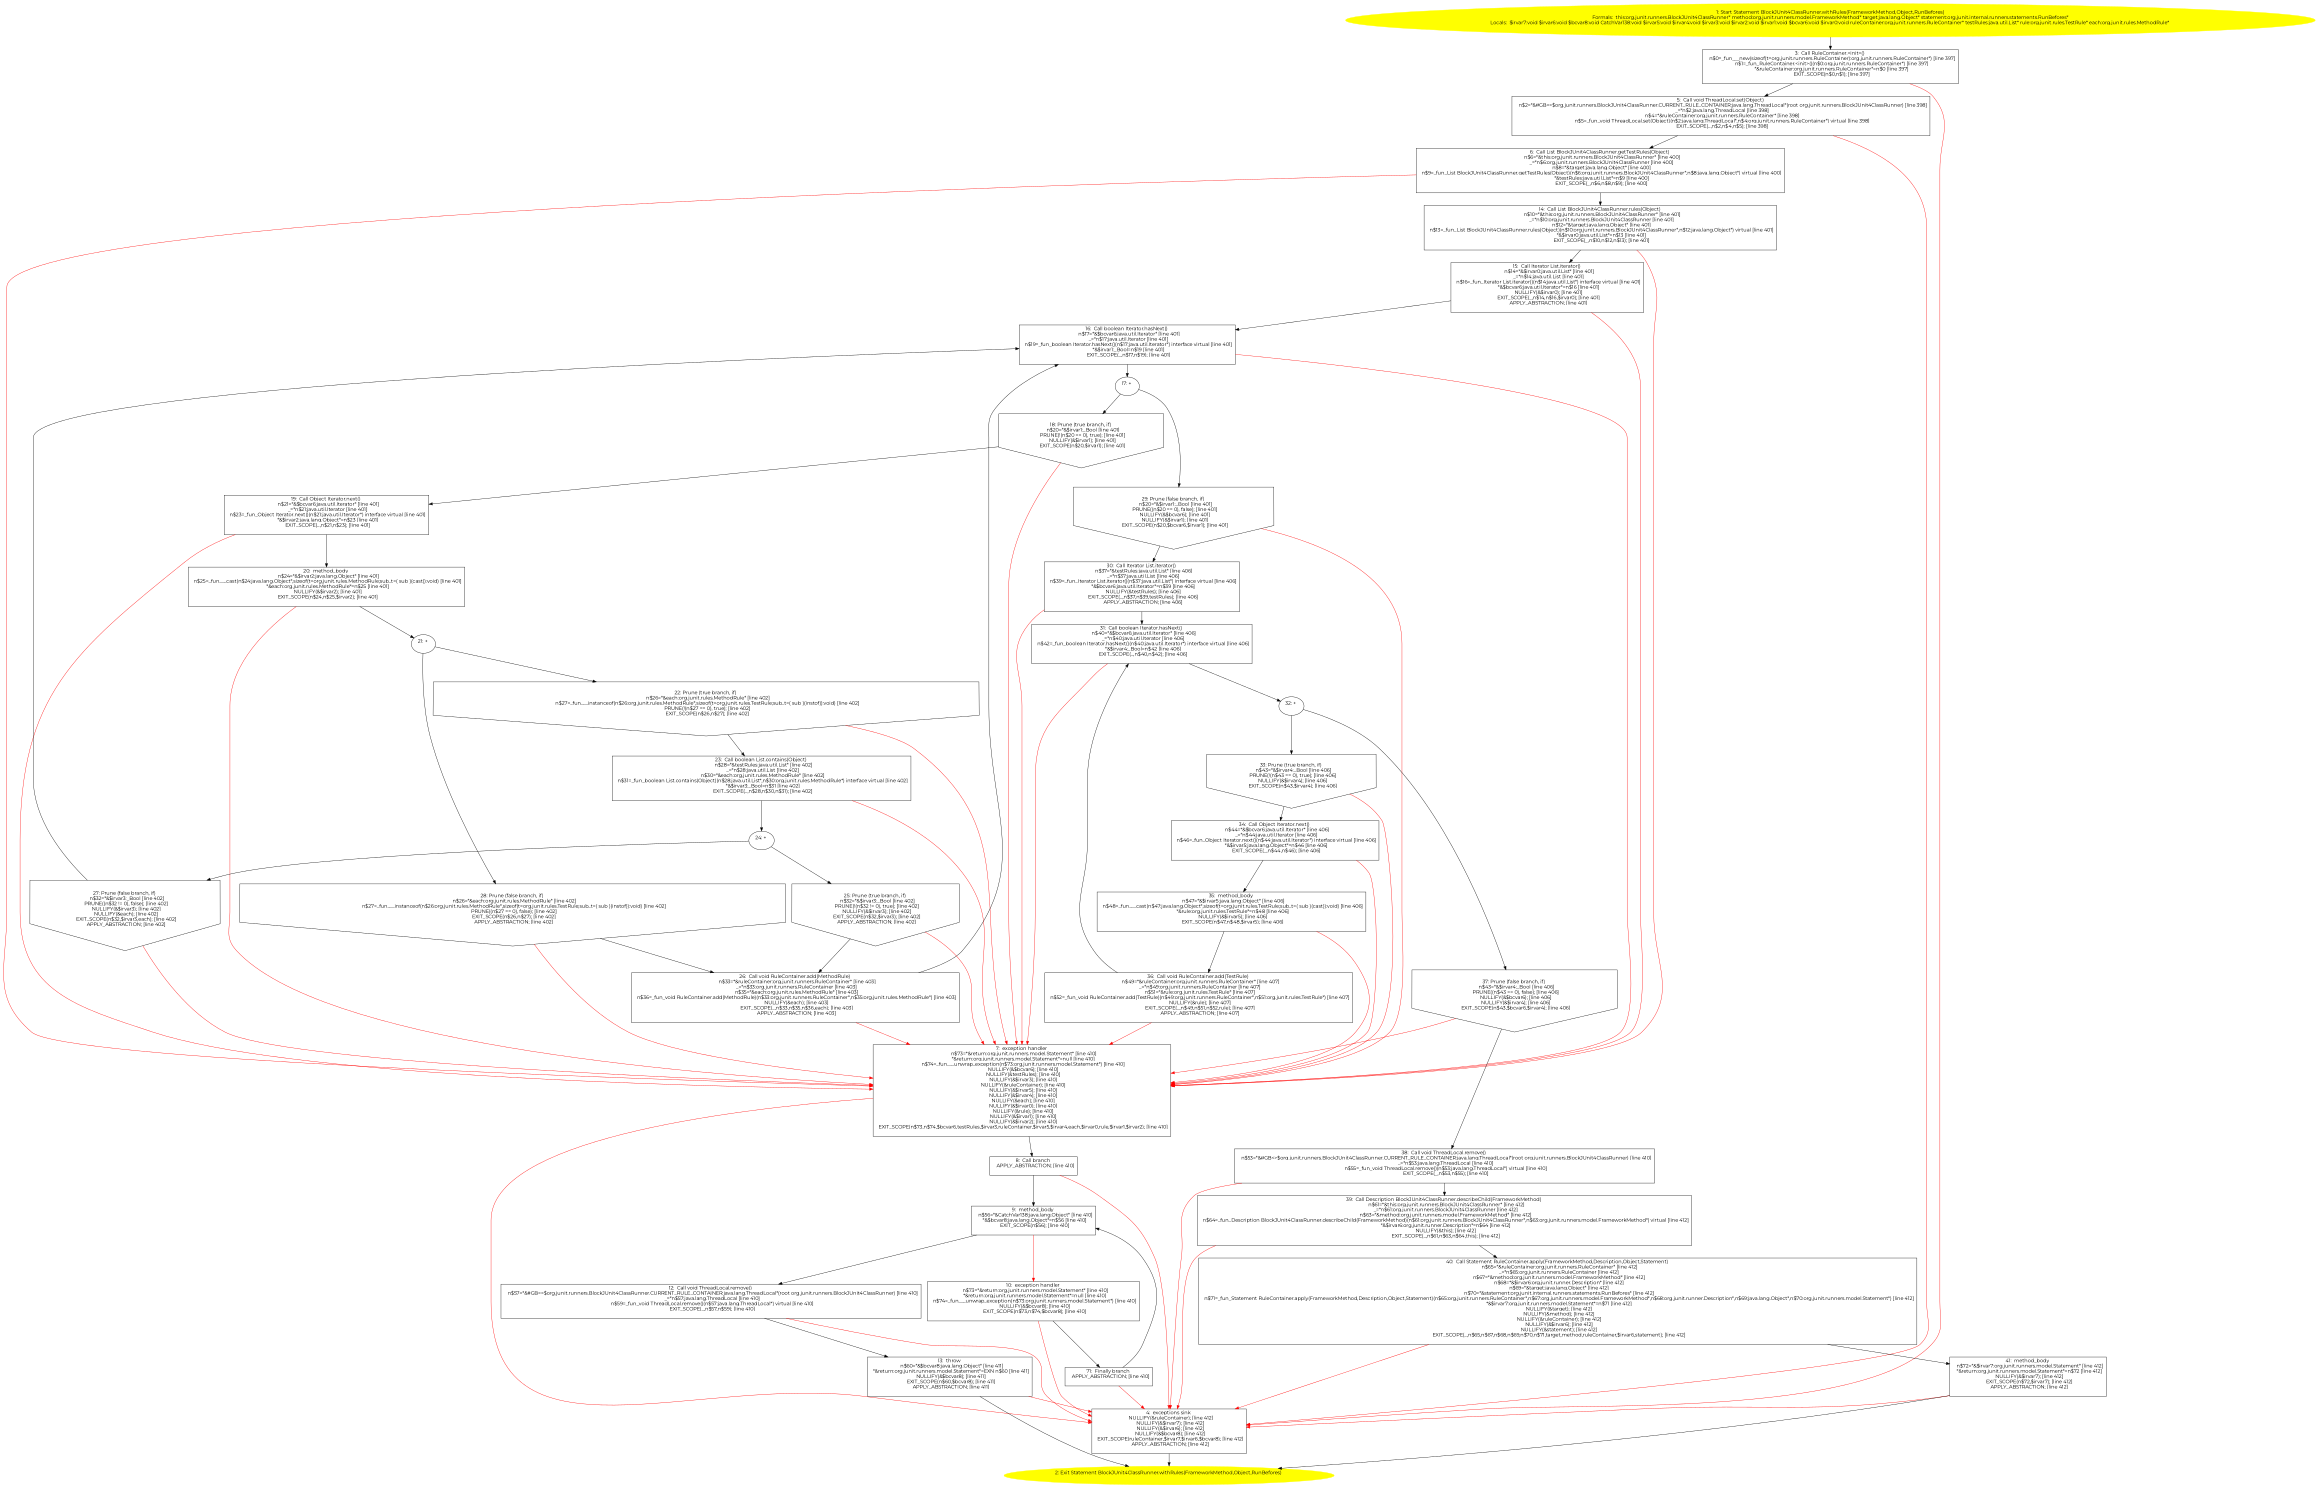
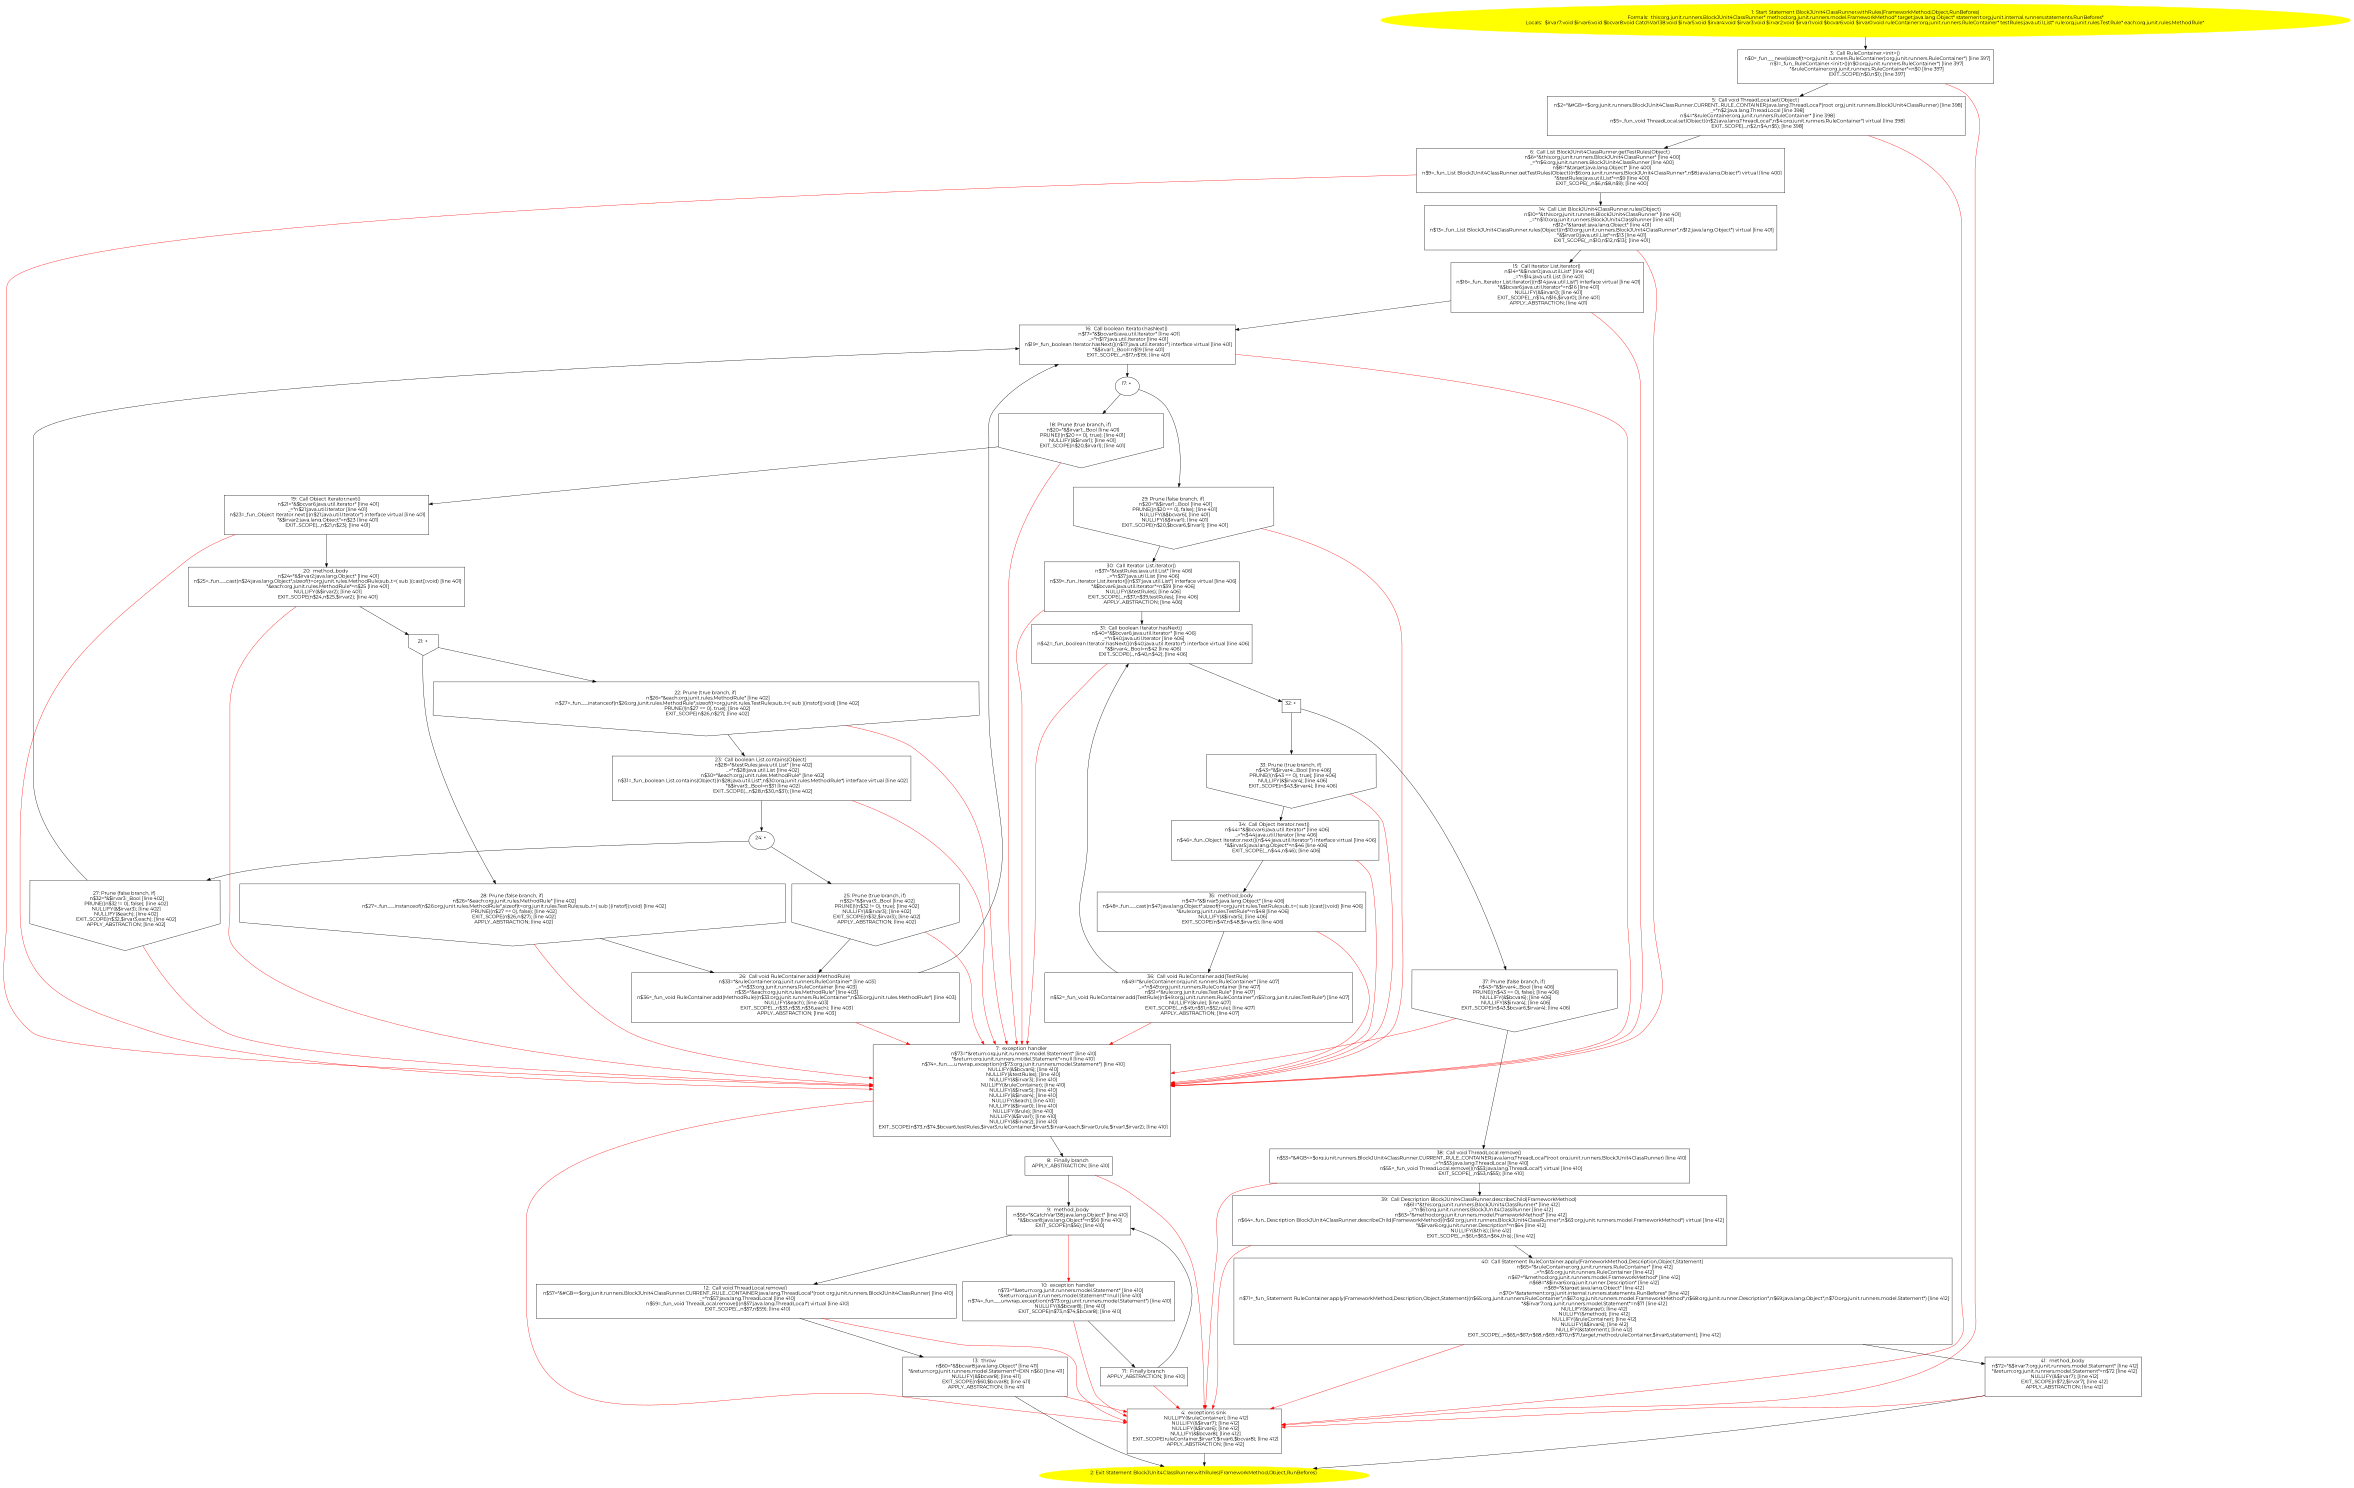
node "21: +": shape ellipse -> invhouse
node "32: +": shape ellipse -> box
node "8:  Call branch APPLY_ABSTRACTION; [line 410]": label "8:  Call branch APPLY_ABSTRACTION; [line 410]" -> "8:  Finally branch APPLY_ABSTRACTION; [line 410]"
